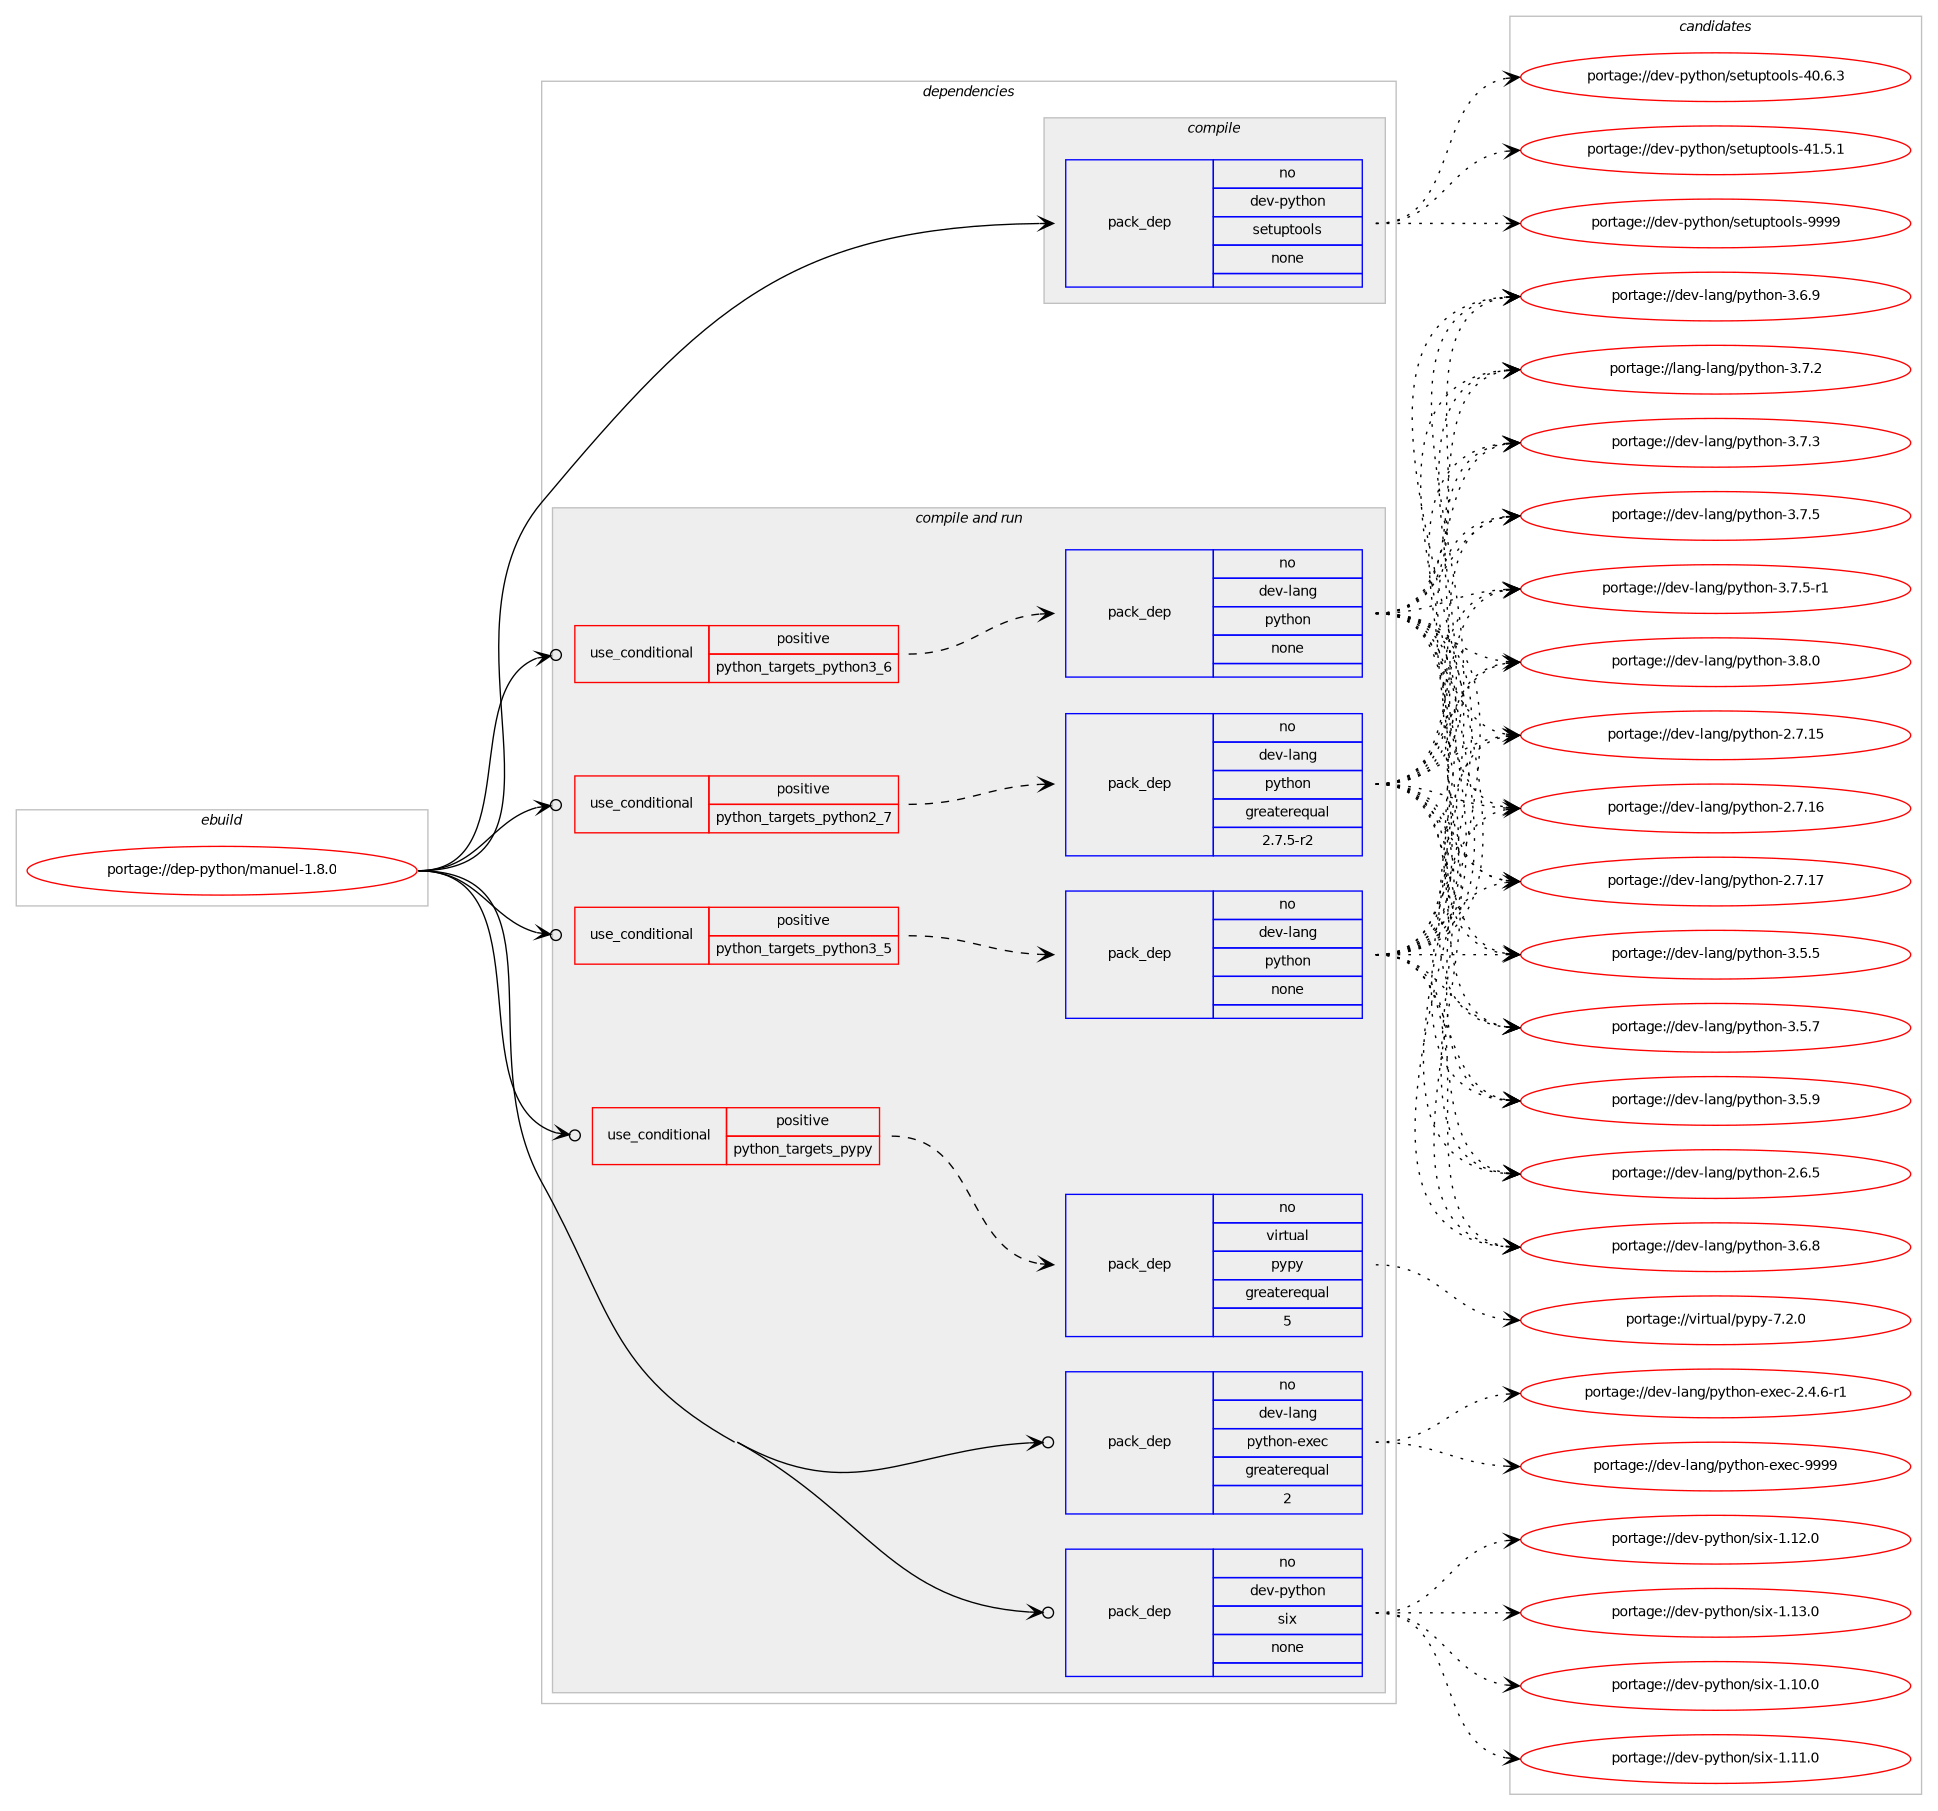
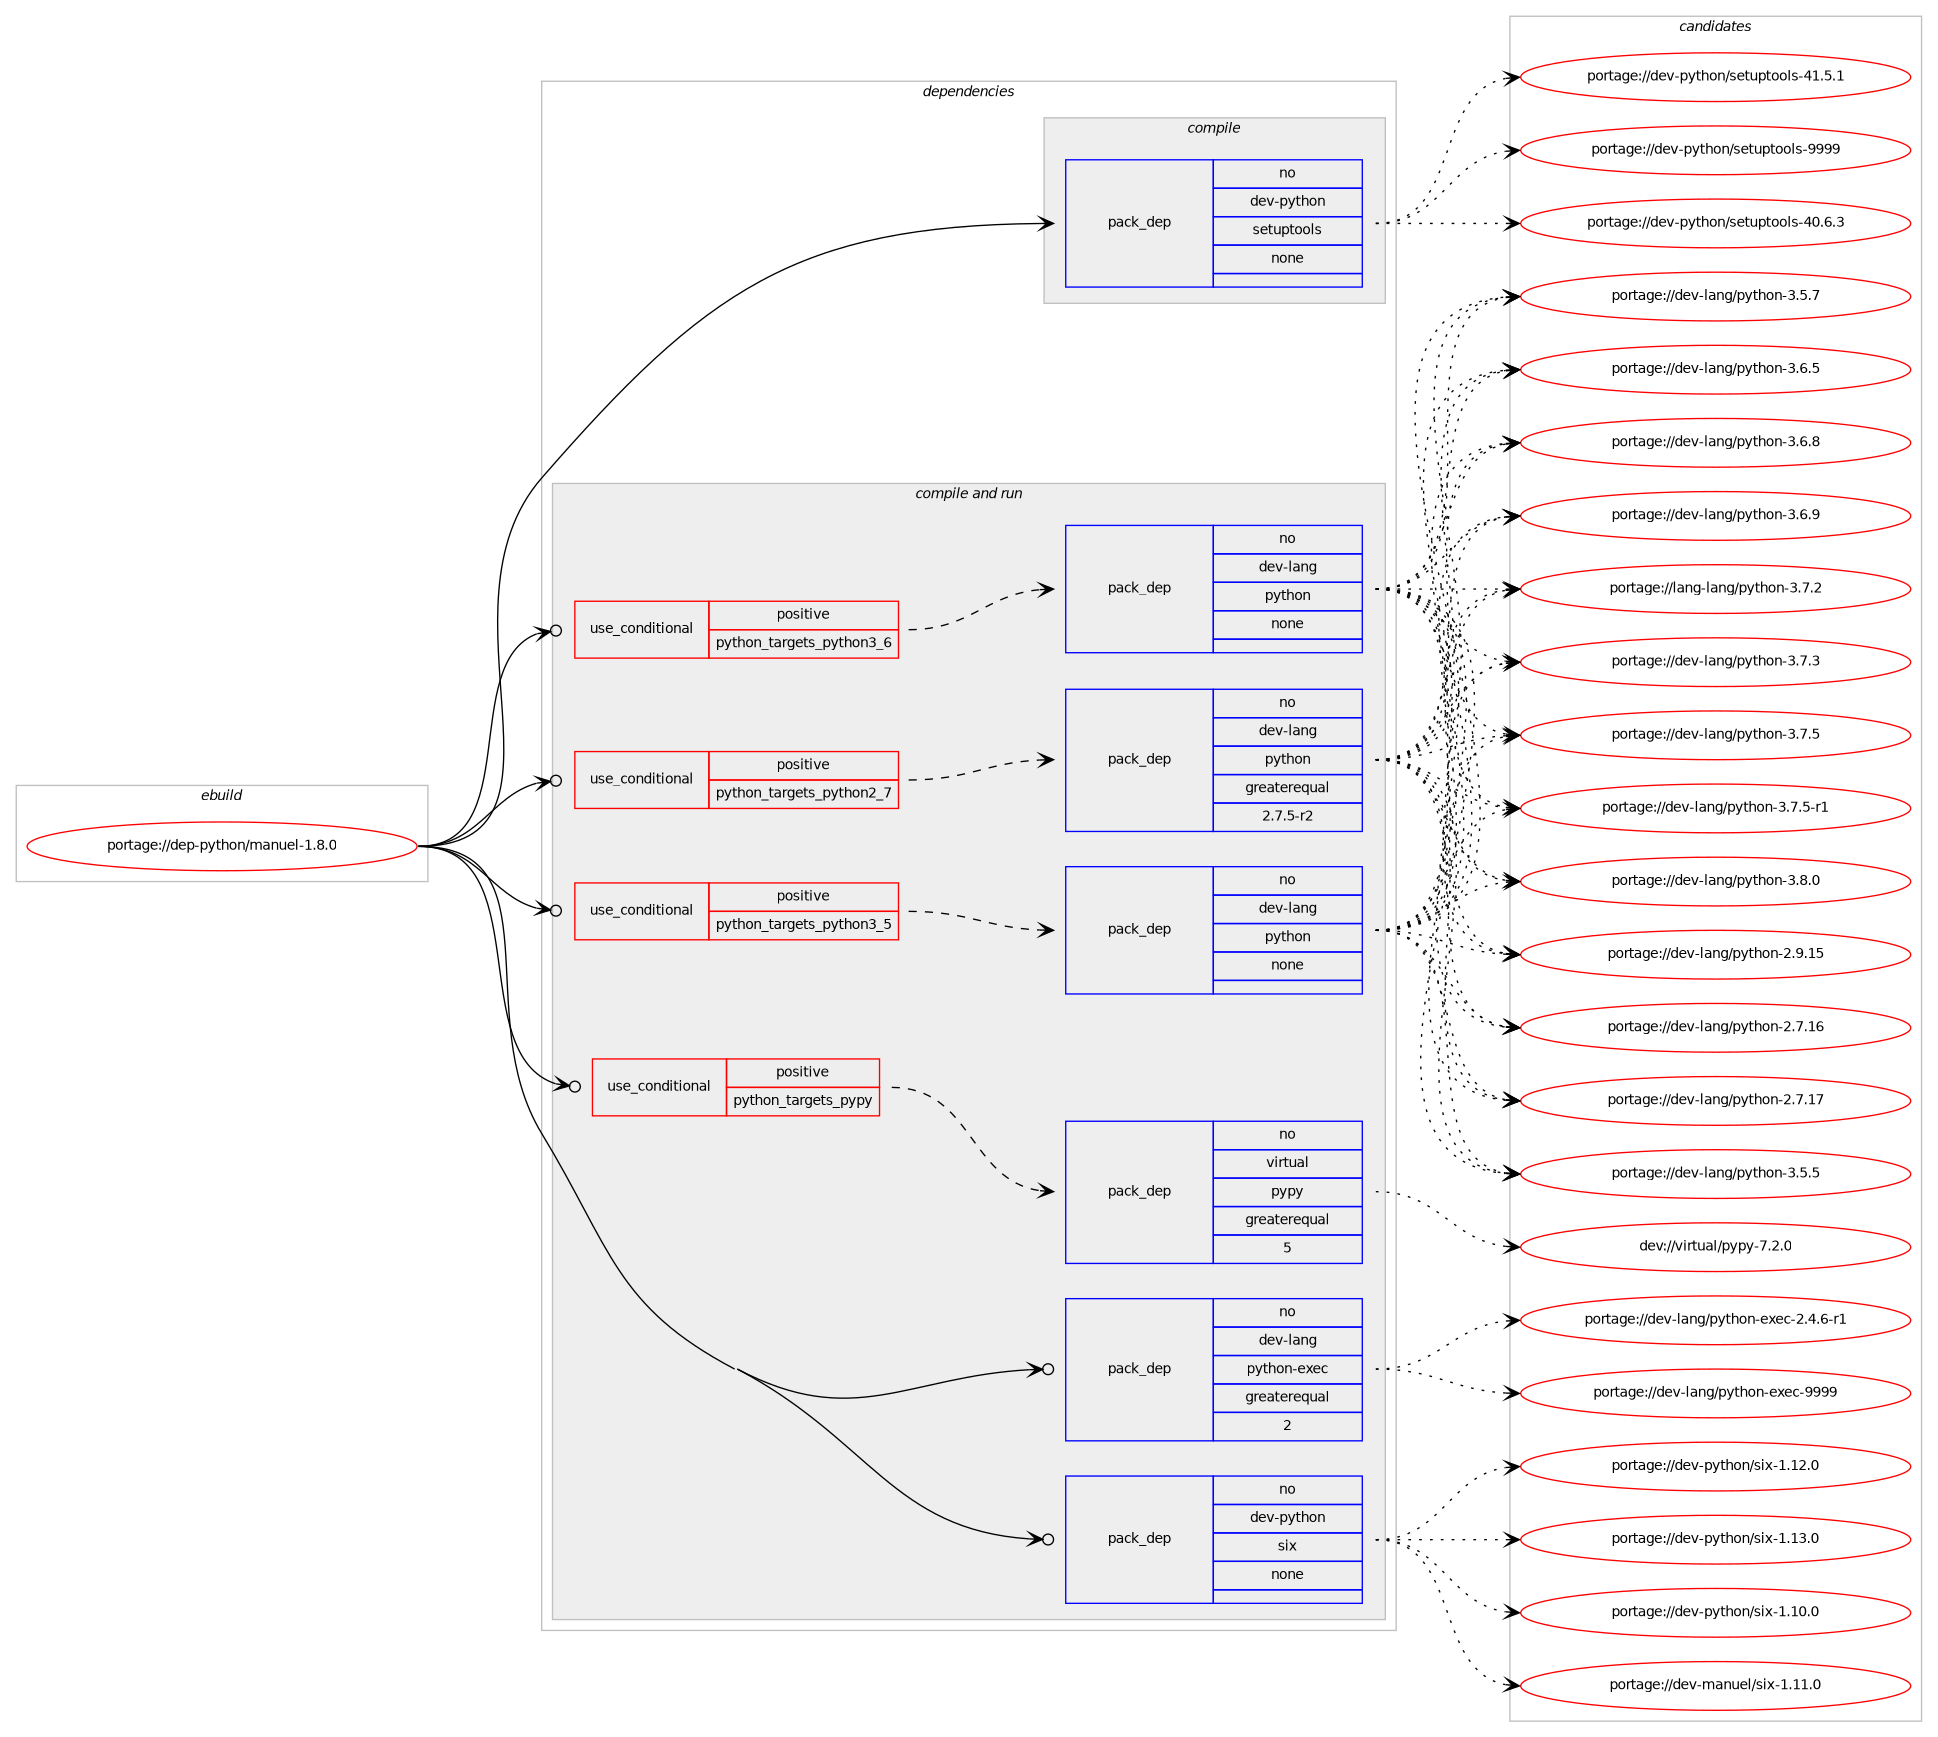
node "portage://dev-lang/python-2.7.15": label "portage://dev-lang/python-2.7.15" -> "portage://dev-lang/python-2.9.15"
node "portage://dev-lang/python-3.5.9": removed
node "portage://dev-lang/python-2.6.5": label "portage://dev-lang/python-2.6.5" -> "portage://dev-lang/python-3.6.5"
node "portage://virtual/pypy-7.2.0": label "portage://virtual/pypy-7.2.0" -> "dev://virtual/pypy-7.2.0"
node "portage://dev-python/six-1.11.0": label "portage://dev-python/six-1.11.0" -> "portage://dev-manuel/six-1.11.0"
